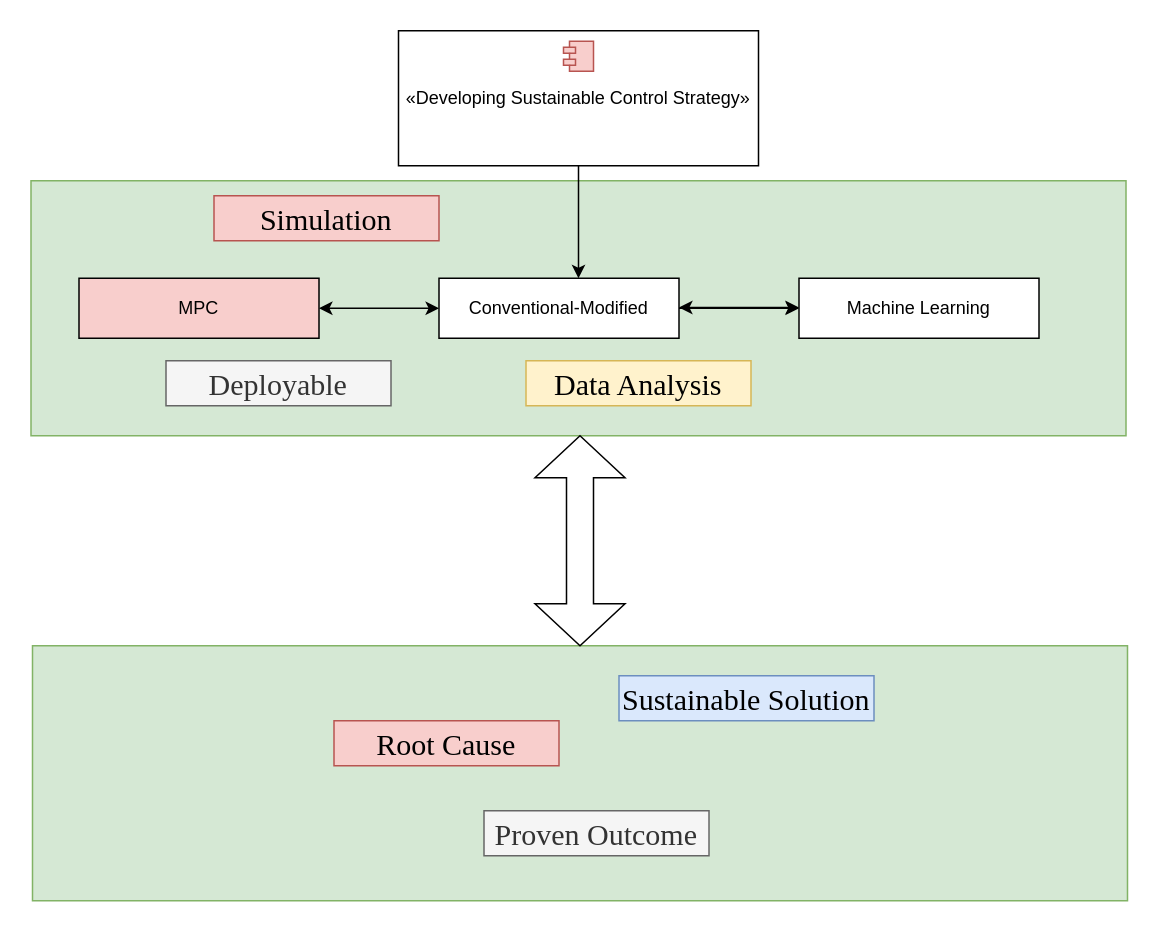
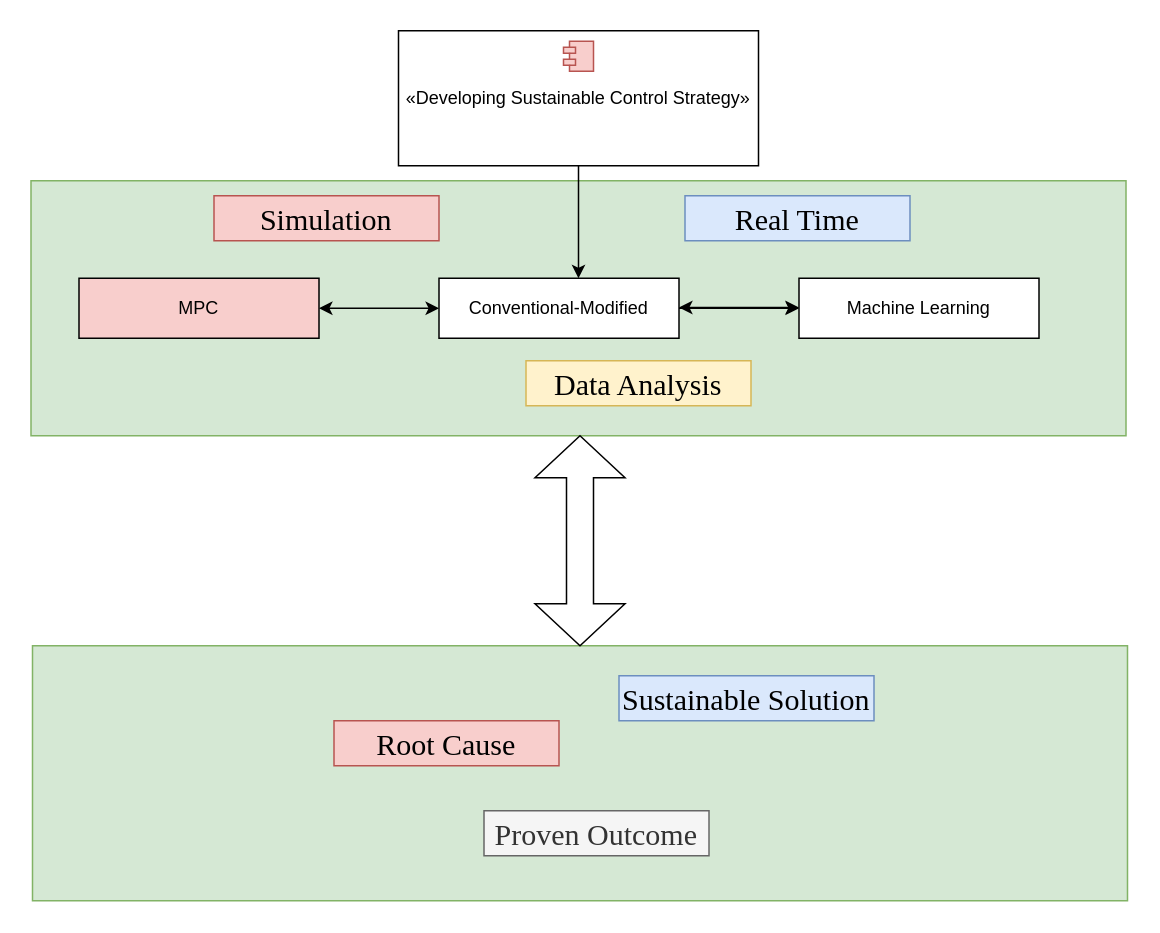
node "Real Time": added
node "Deployable": removed
